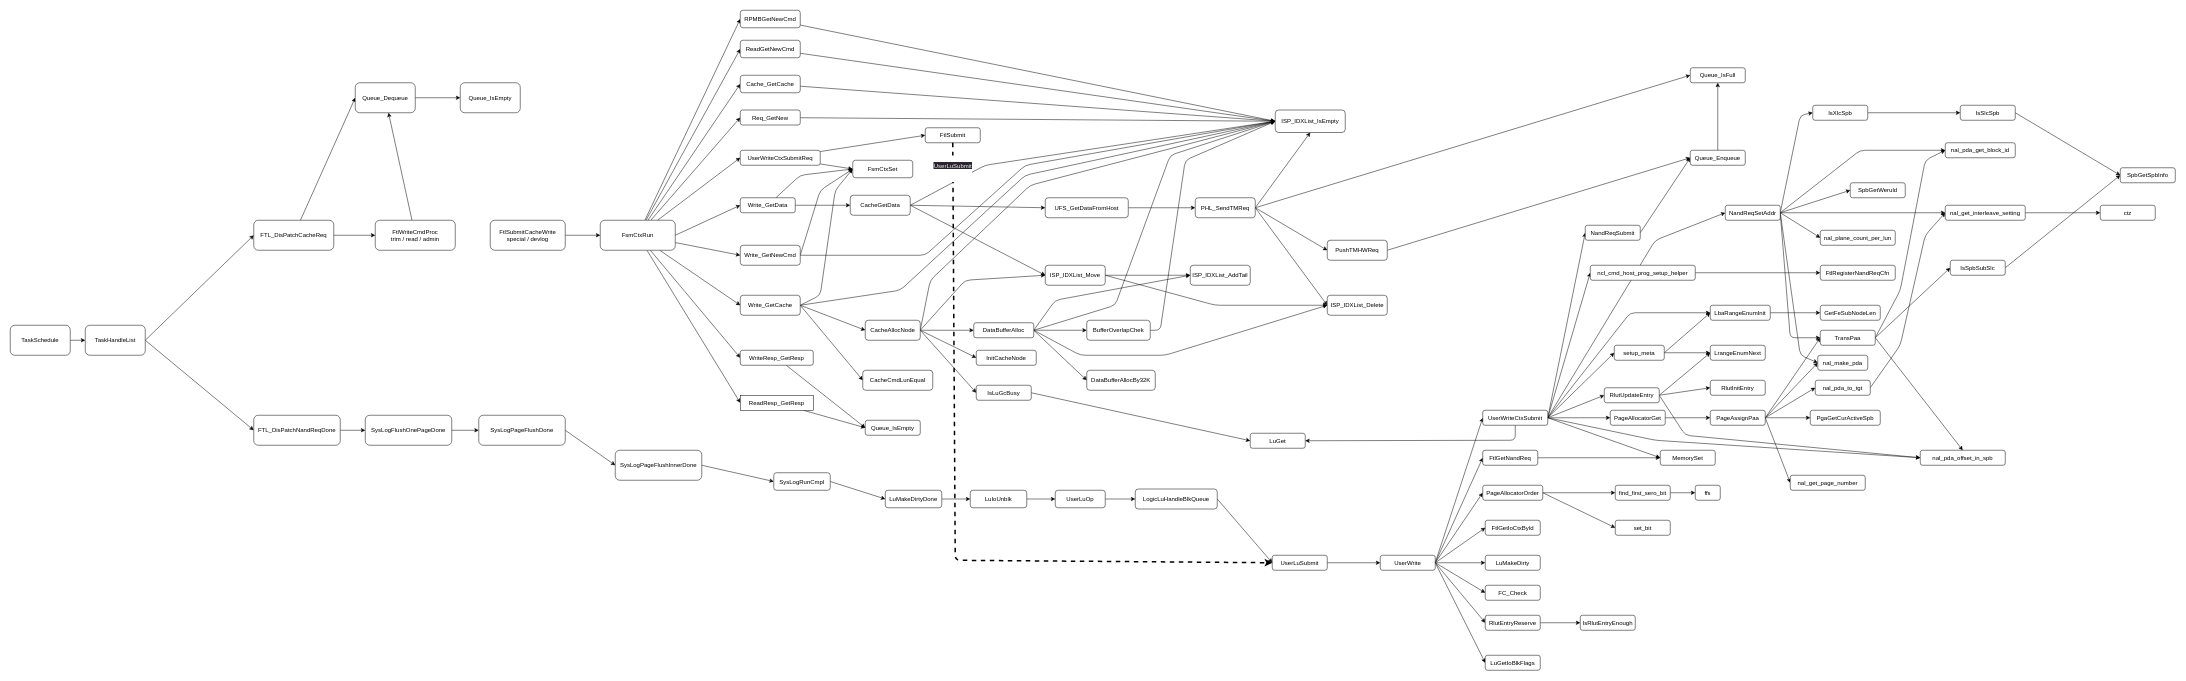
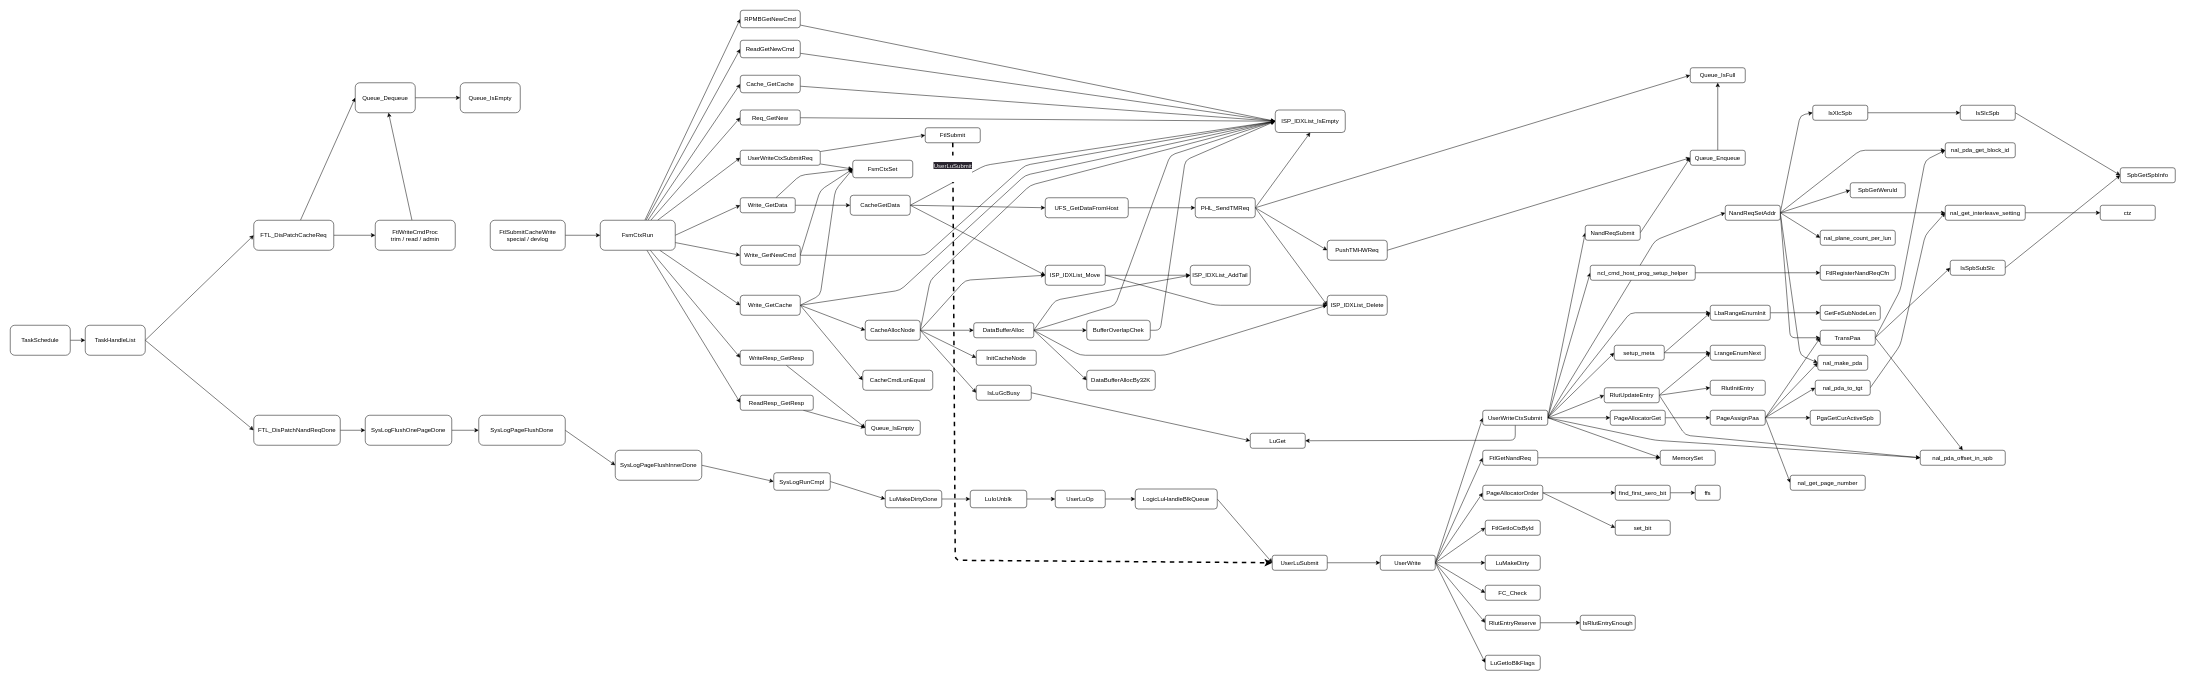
node "ReadResp_GetResp": shape rectangle -> rounded rectangle
